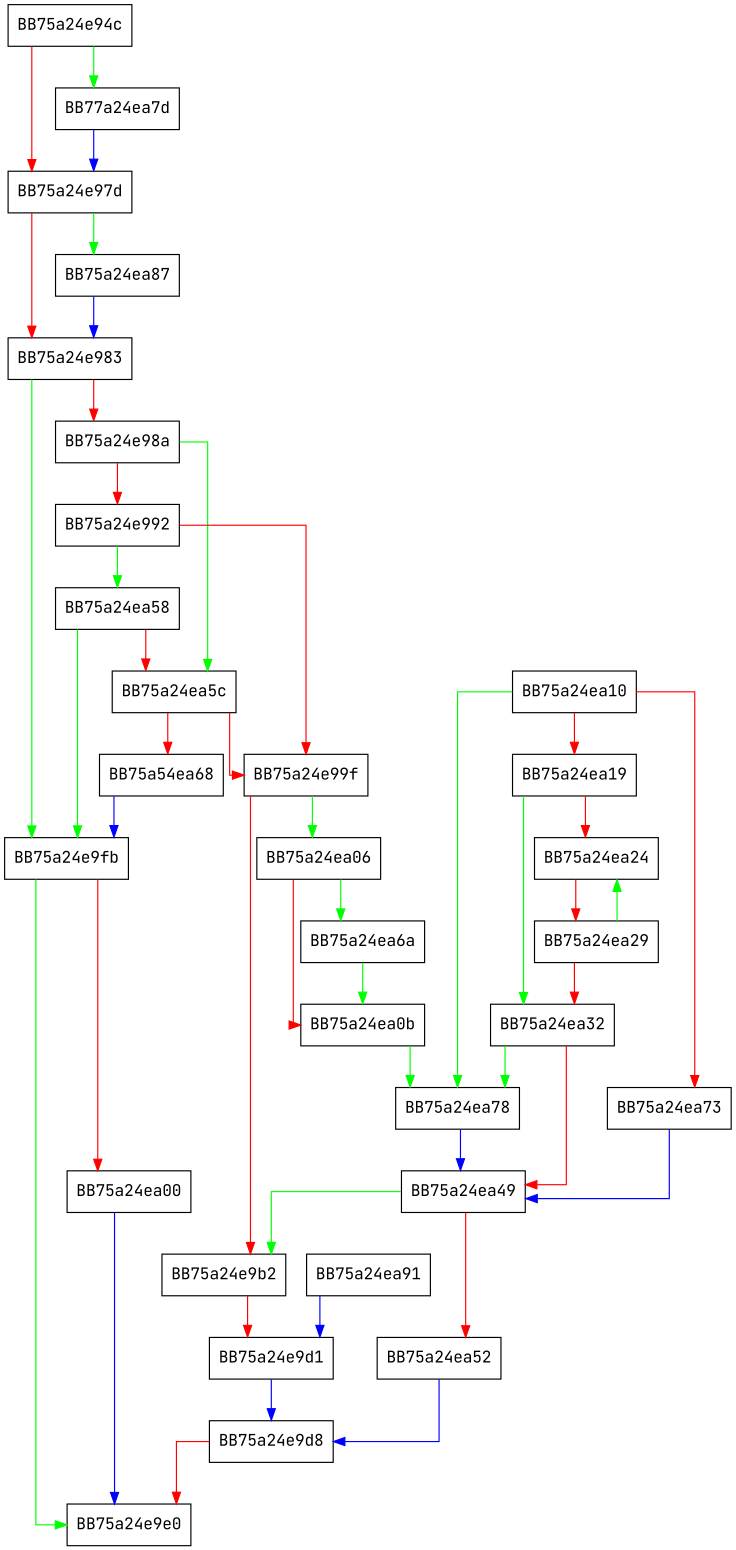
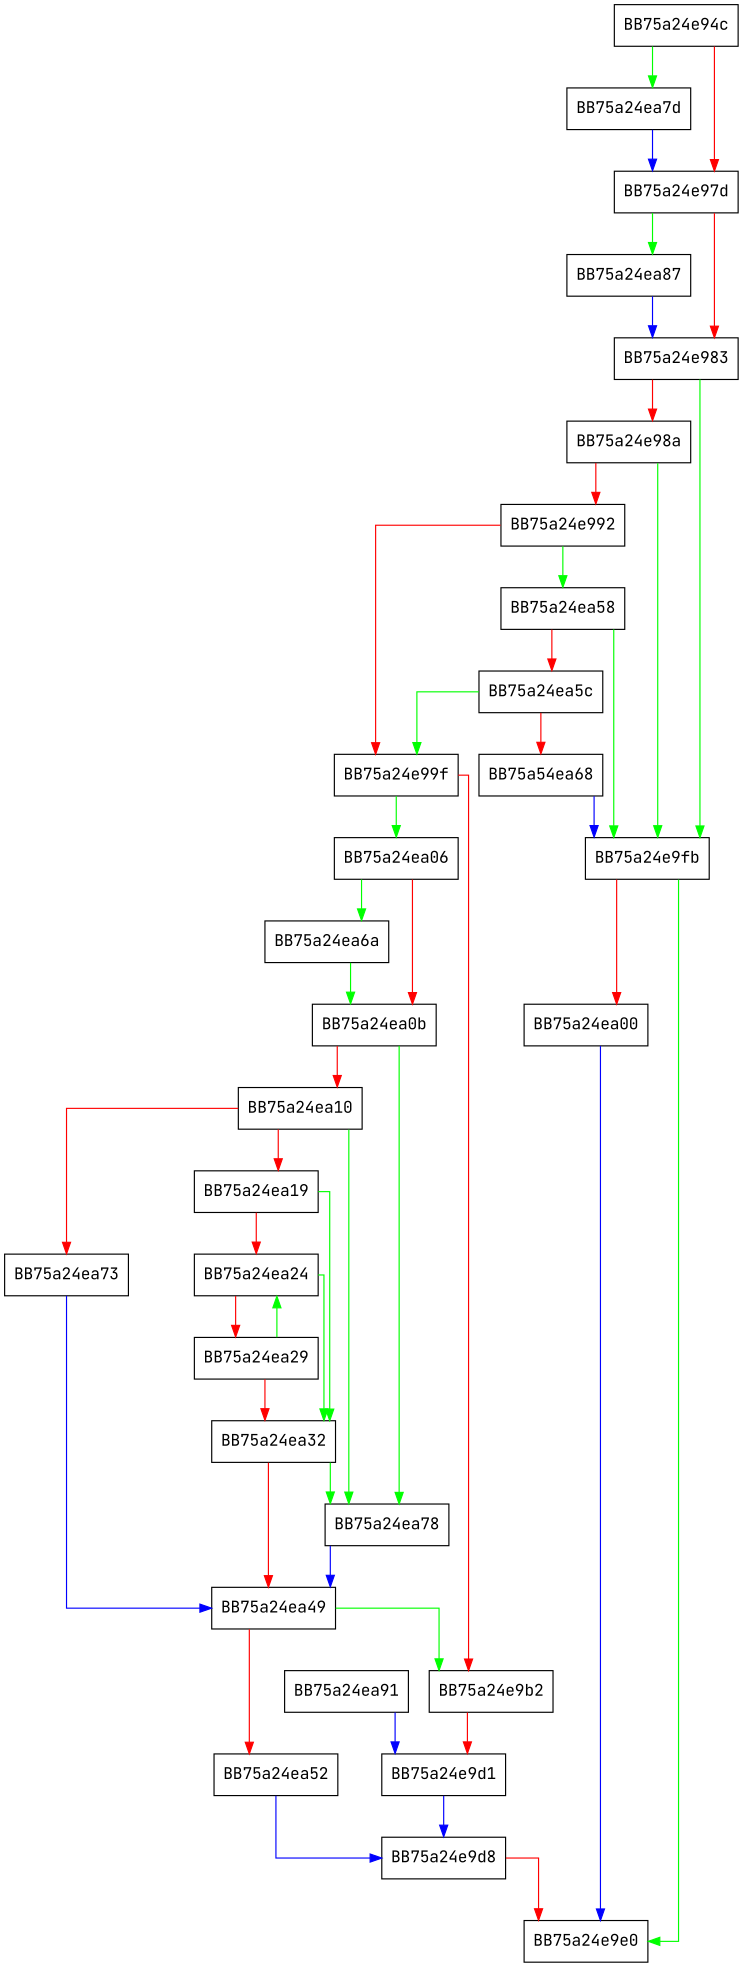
node "BB77a24ea7d": label "BB77a24ea7d" -> "BB75a24ea7d"
edge "BB75a24e98a" -> "BB75a24ea5c": now "BB75a24e98a" -> "BB75a24e9fb"
edge "BB75a24ea5c" -> "BB75a24e99f": color red -> green
edge "BB75a24ea0b" -> "BB75a24ea10": added
edge "BB75a24ea24" -> "BB75a24ea32": added
